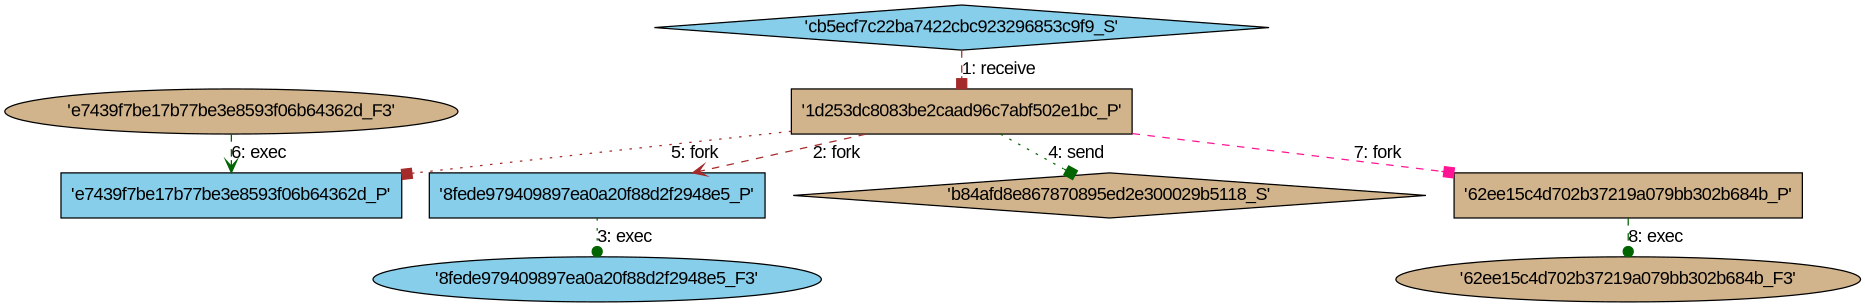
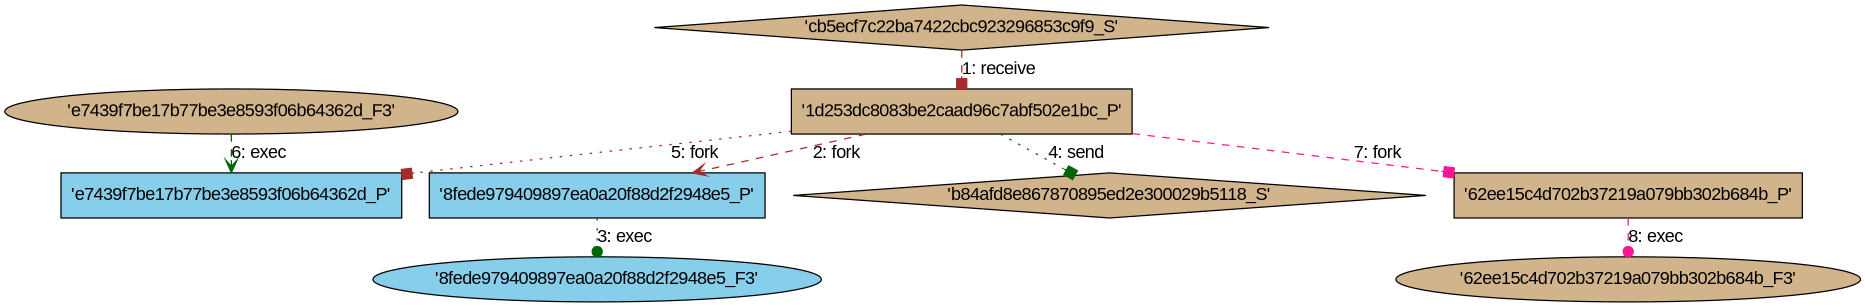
node "'cb5ecf7c22ba7422cbc923296853c9f9_S'": fillcolor skyblue -> tan
edge "'62ee15c4d702b37219a079bb302b684b_P'" -> "'62ee15c4d702b37219a079bb302b684b_F3'": color darkgreen -> deeppink
